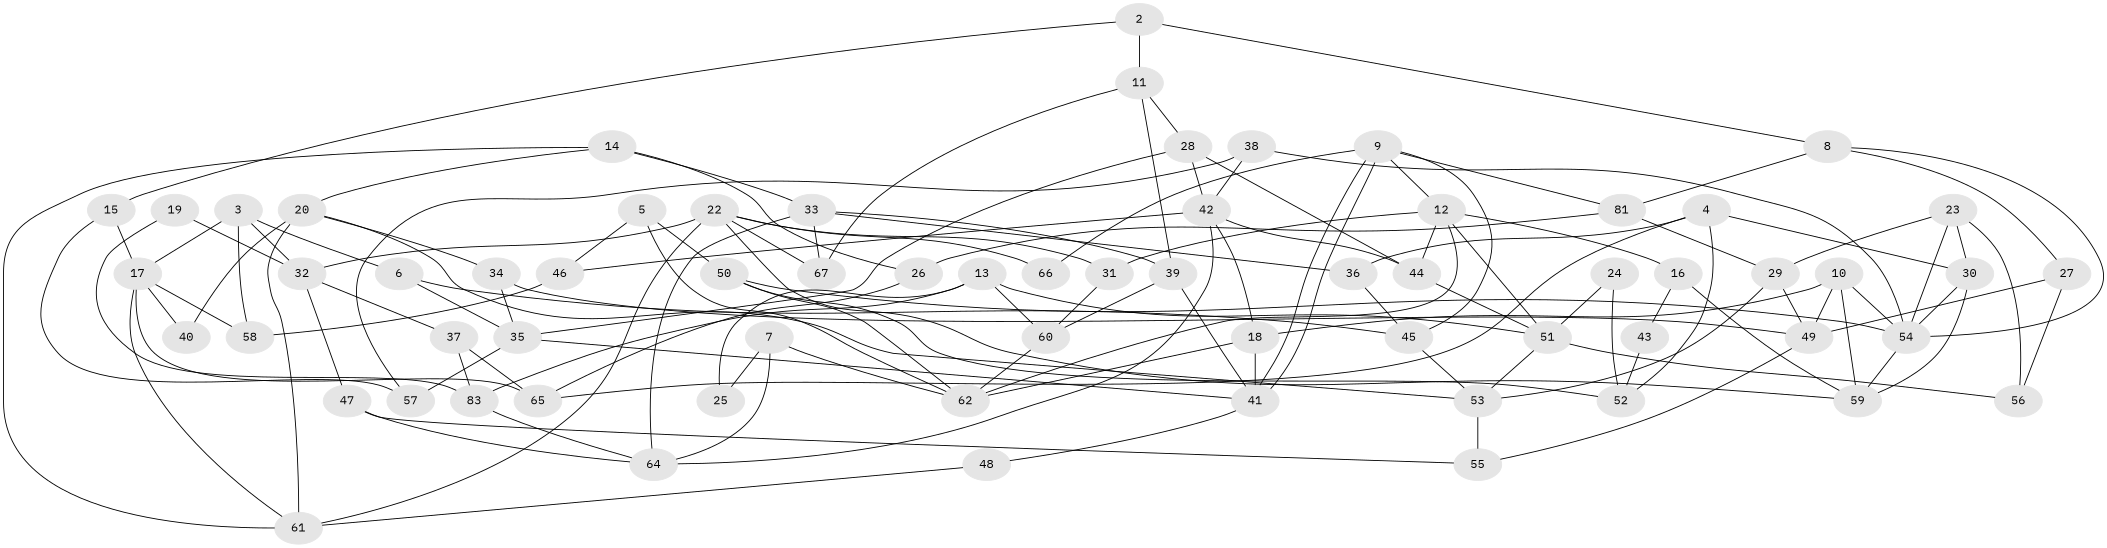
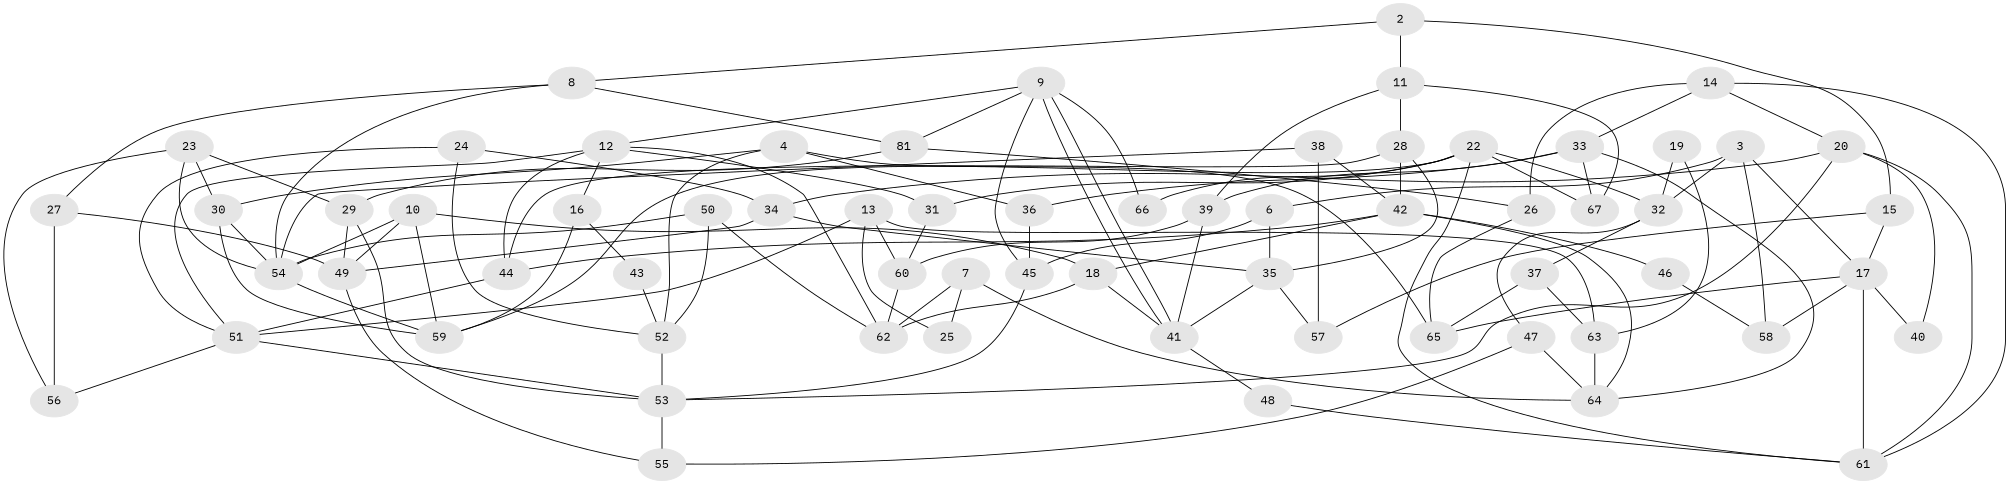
edge "24" -- "34": added
node "5": removed
edge "52" -- "53": added
node "83": label "83" -> "63"
